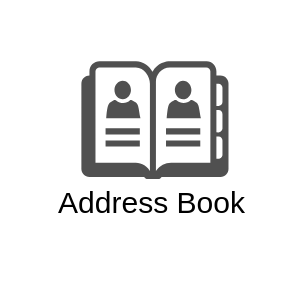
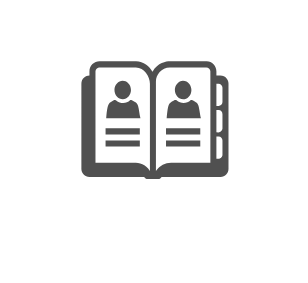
node "Address Book": removed
